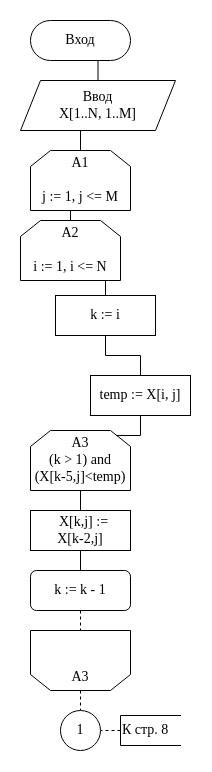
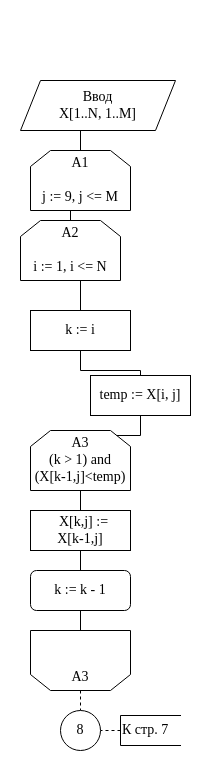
node "Вход": removed
edge "Вход" -- "Ввод X[1..N, 1..M]": removed
node "A1 j := 1, j <= M": label "A1 j := 1, j <= M" -> "A1 j := 9, j <= M"
node "k := i": moved (106, 316) -> (81, 331)
node "A3 (k > 1) and (X[k-5,j]<temp)": label "A3 (k > 1) and (X[k-5,j]<temp)" -> "A3 (k > 1) and (X[k-1,j]<temp)"
node "X[k,j] := X[k-2,j]": label "X[k,j] := X[k-2,j]" -> "X[k,j] := X[k-1,j]"
edge "k := k - 1" -- "A3": style dashed -> solid
node "1": label "1" -> "8"
node "К стр. 8": label "К стр. 8" -> "К стр. 7"
